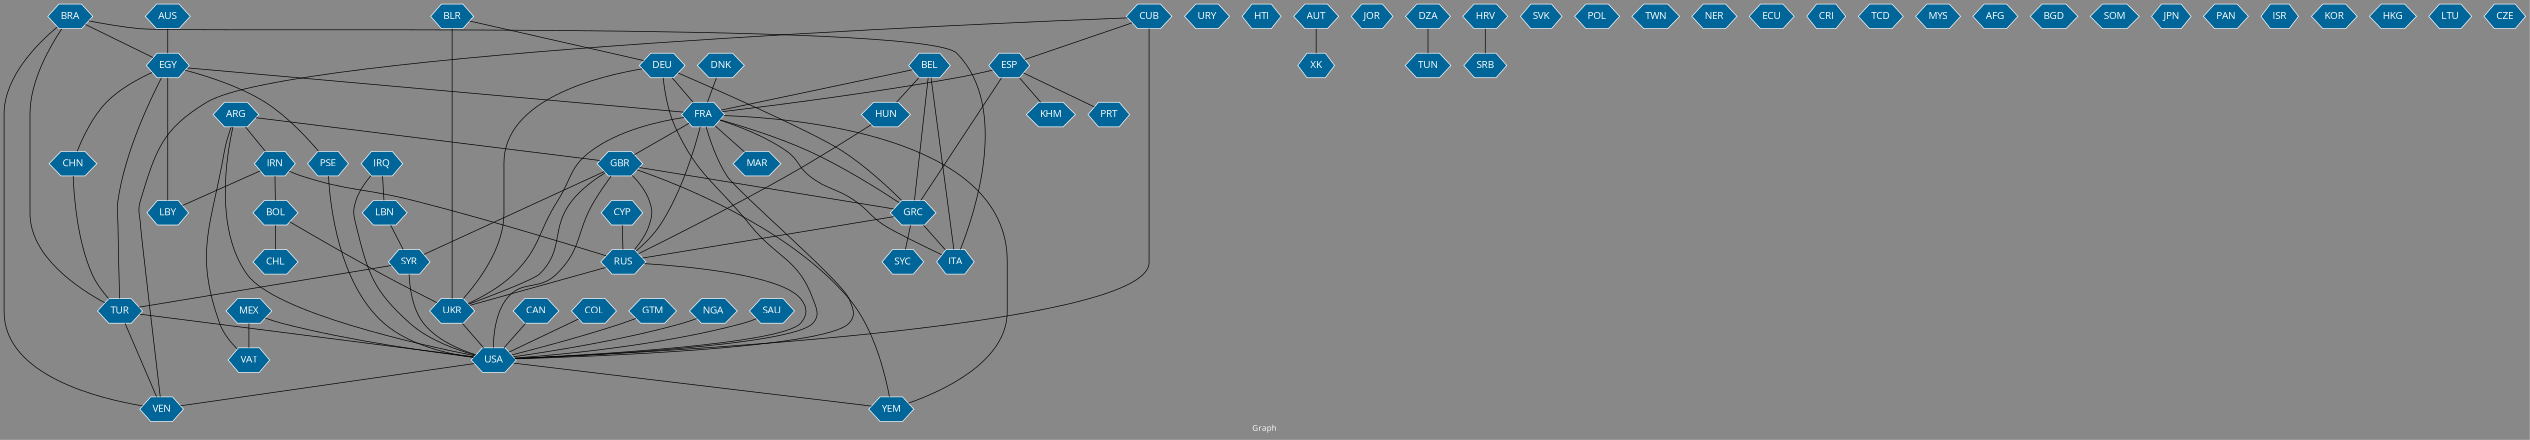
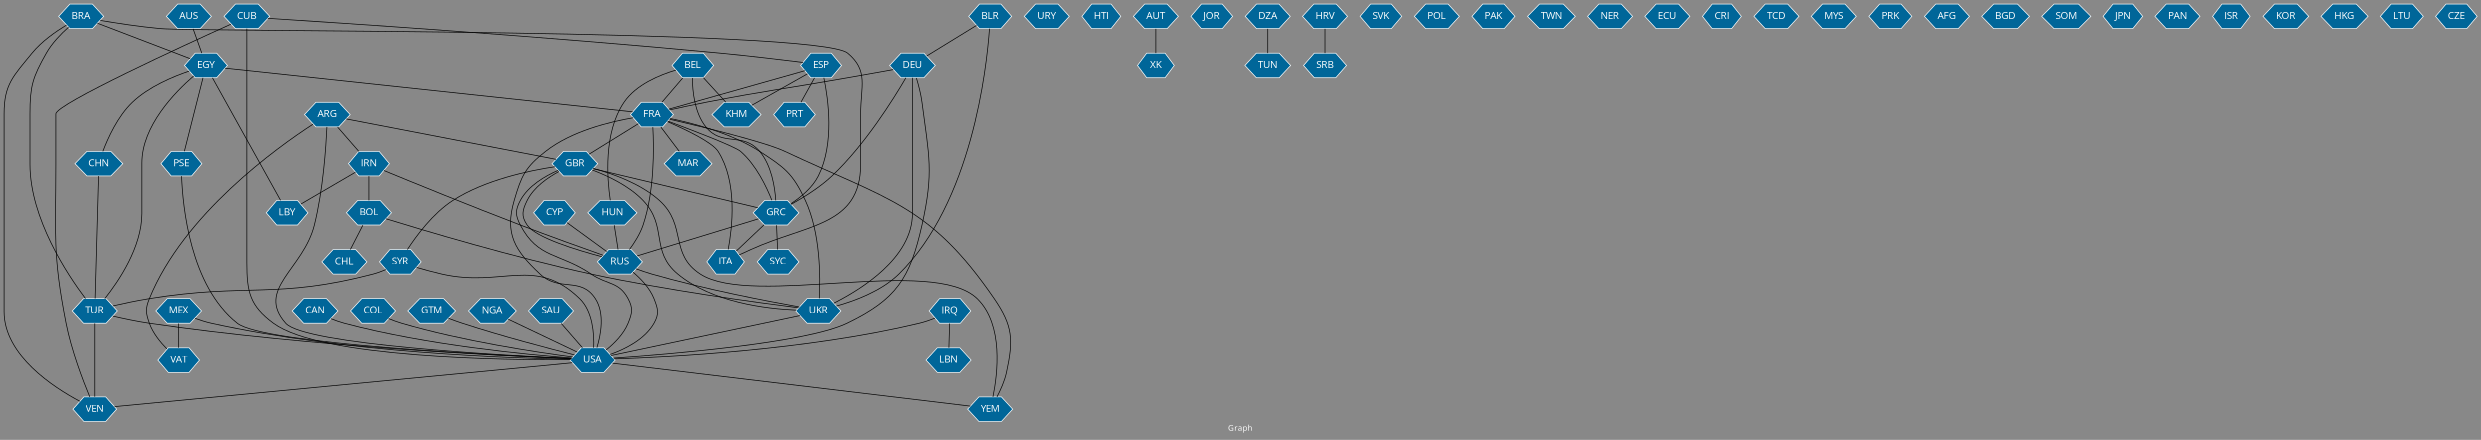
node "PAK": added
node "PRK": added
node "DNK": removed
edge "BEL" -- "ITA": now "BEL" -- "KHM"
edge "LBN" -- "SYR": removed
